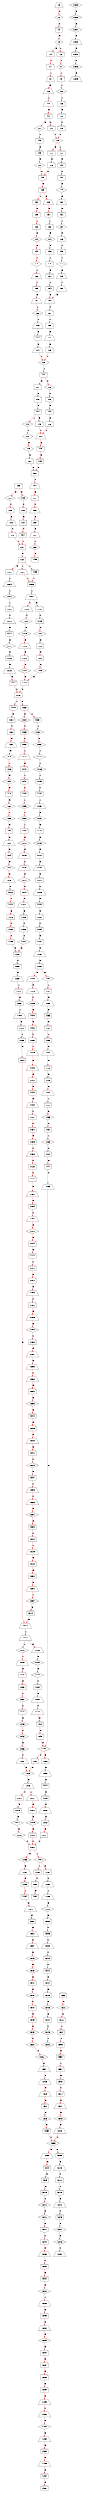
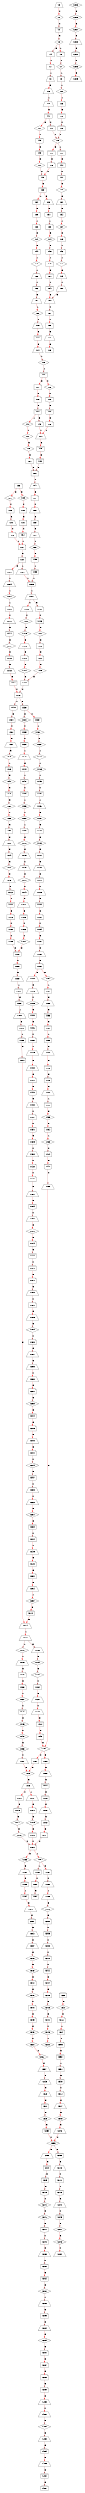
edge "S63" -> "S65": removed, label "A"
edge "S99" -> "S103": now "S100" -> "S103"
